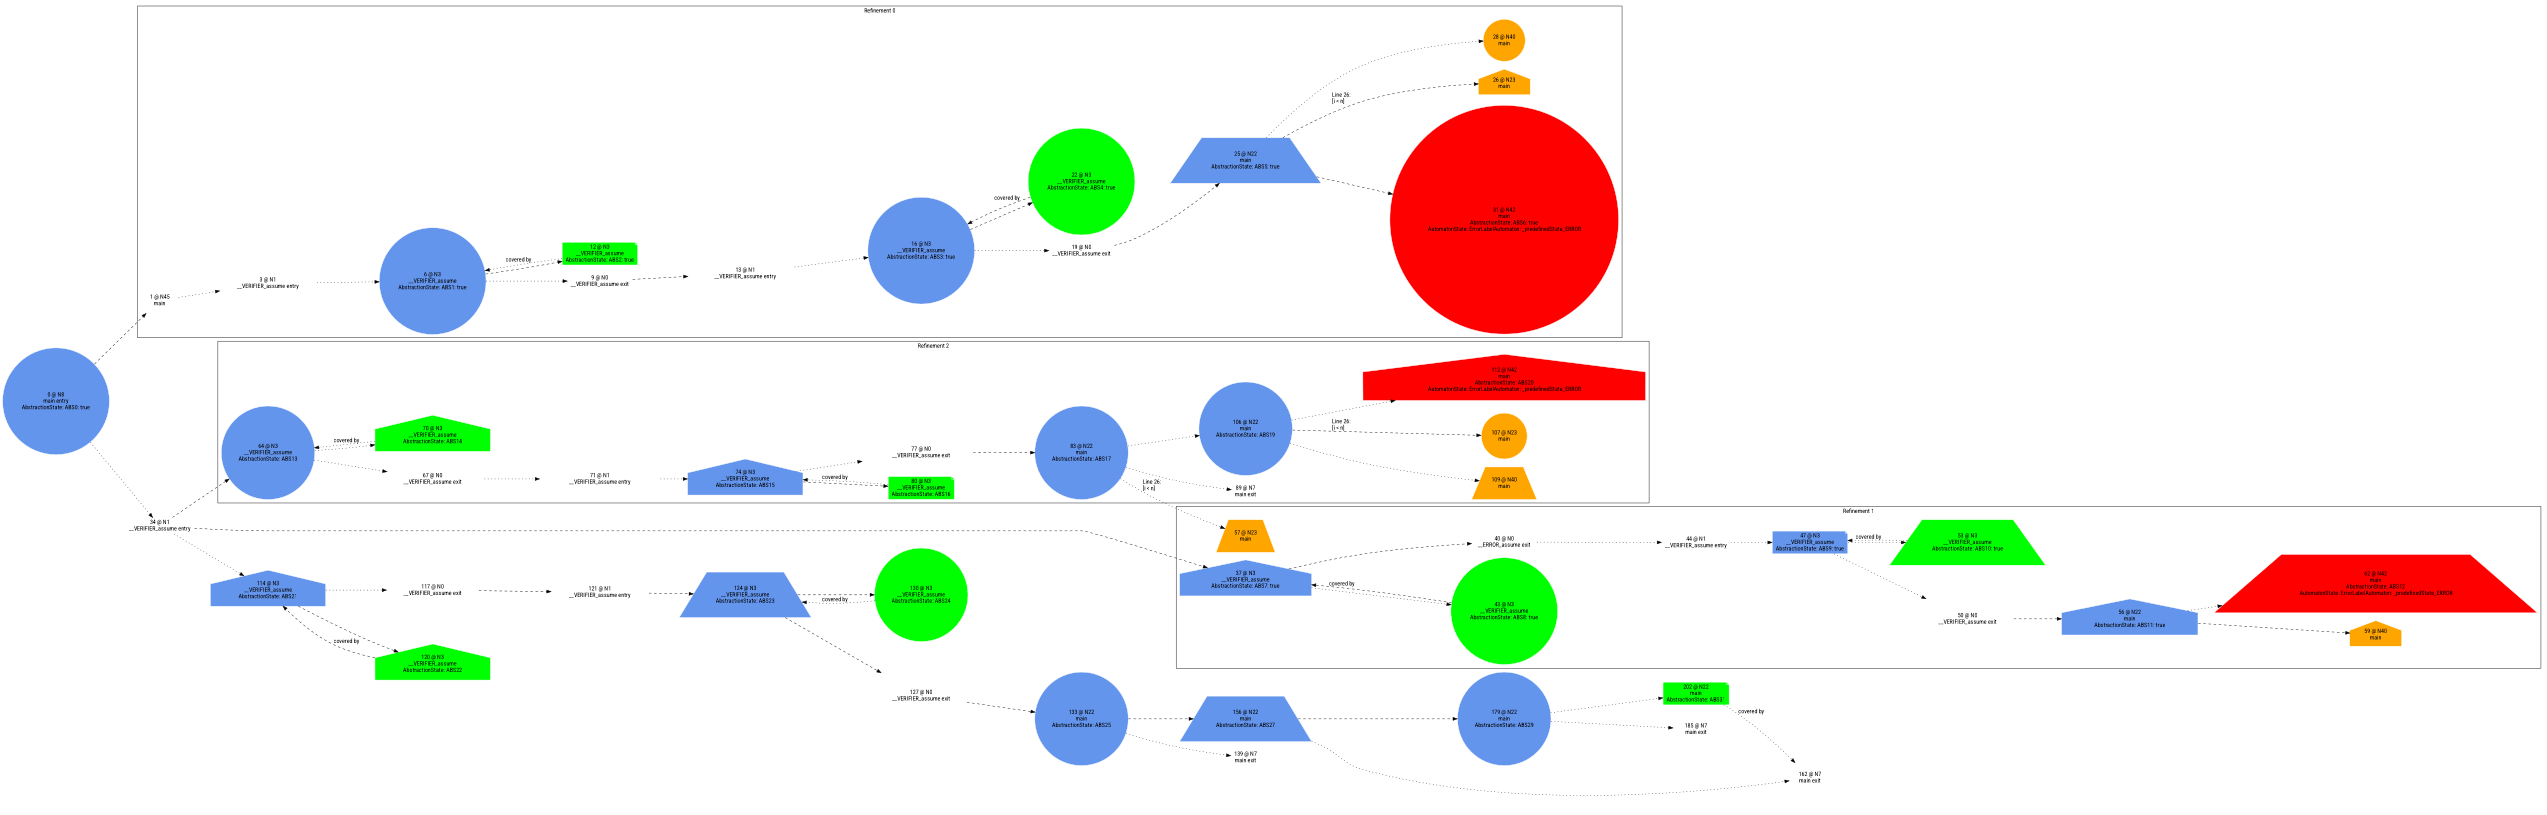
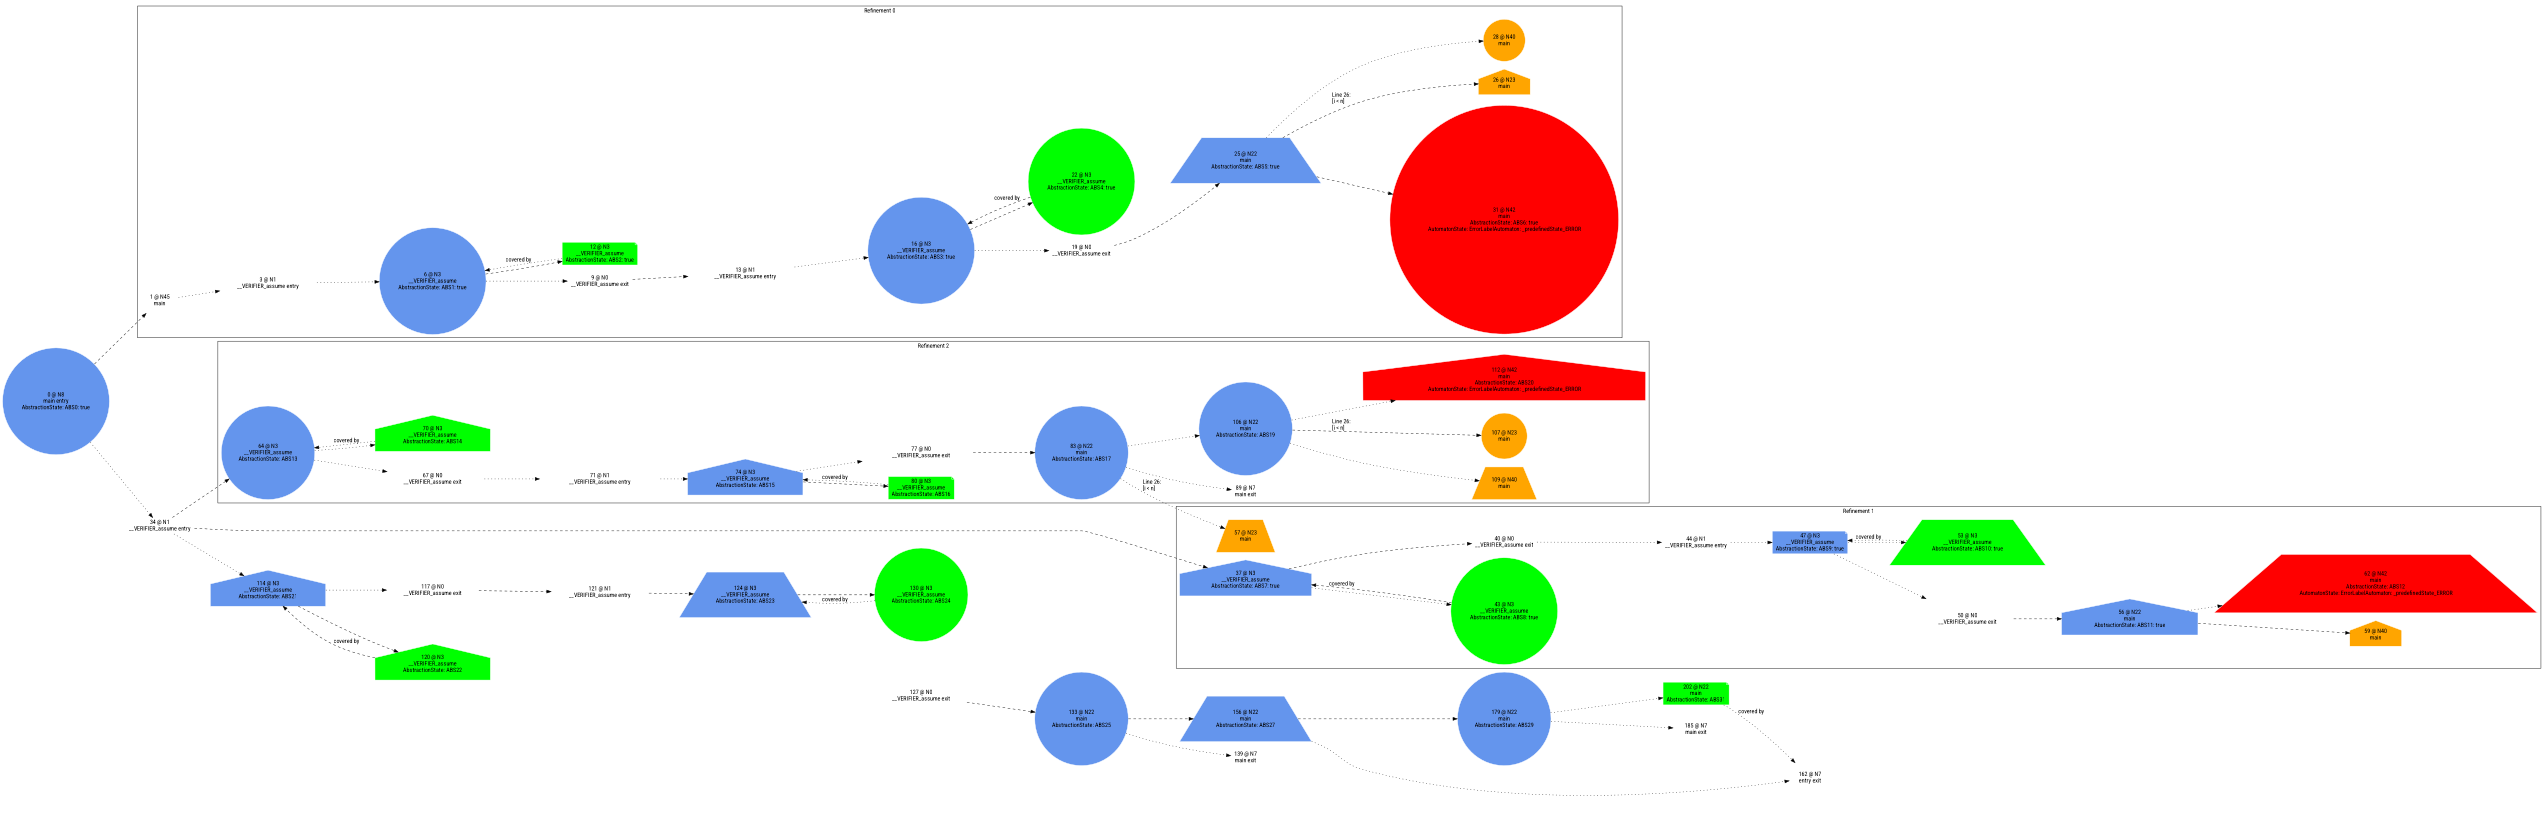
node "40 @ N0 __ERROR_assume exit": label "40 @ N0 __ERROR_assume exit" -> "40 @ N0 __VERIFIER_assume exit"
edge "124 @ N3 __VERIFIER_assume AbstractionState: ABS23" -> "127 @ N0 __VERIFIER_assume exit": removed
node "162 @ N7 main exit": label "162 @ N7 main exit" -> "162 @ N7 entry exit"
